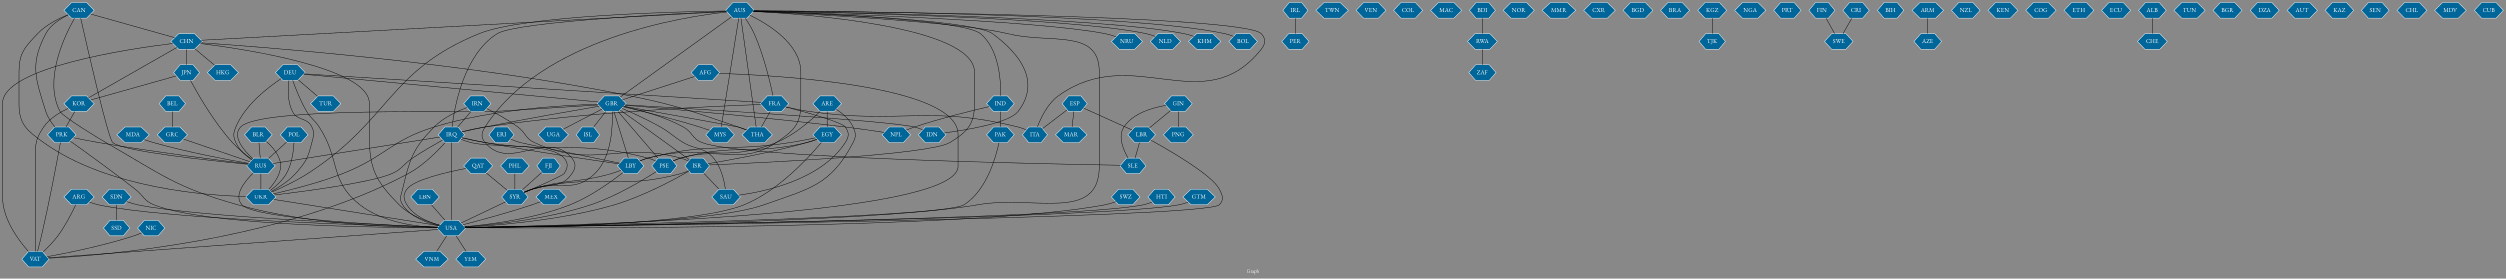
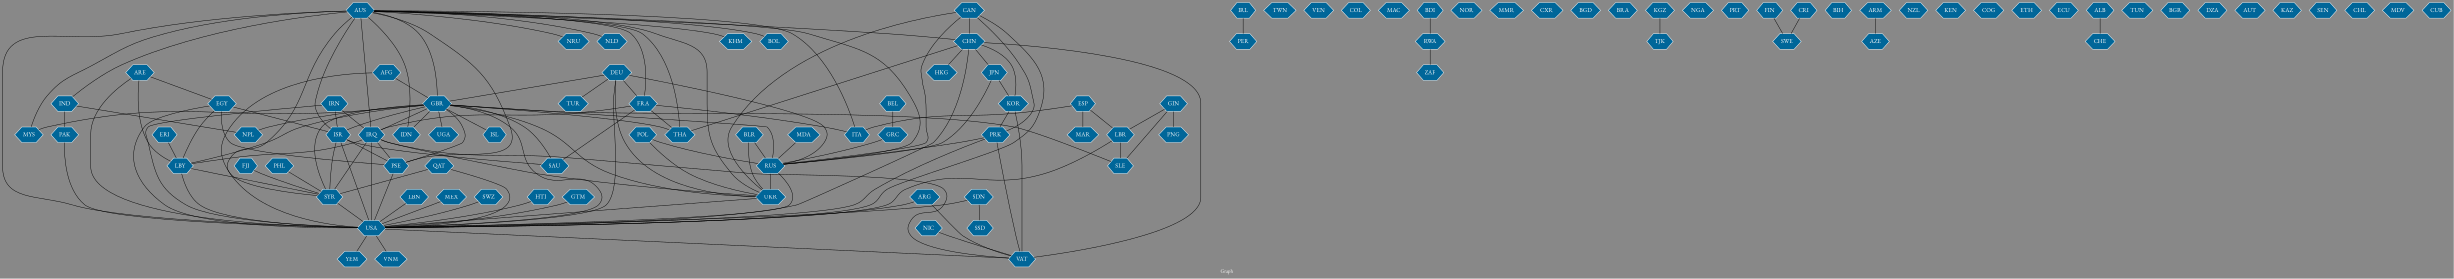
edge "IRQ" -- "RUS": now "AUS" -- "RUS"
edge "ISR" -- "PSE": added
edge "GBR" -- "USA": added
